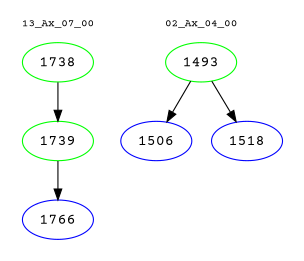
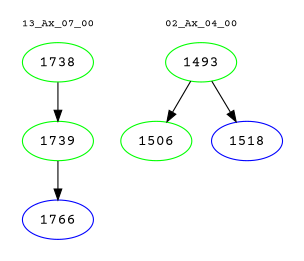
node "1506": color blue -> green
